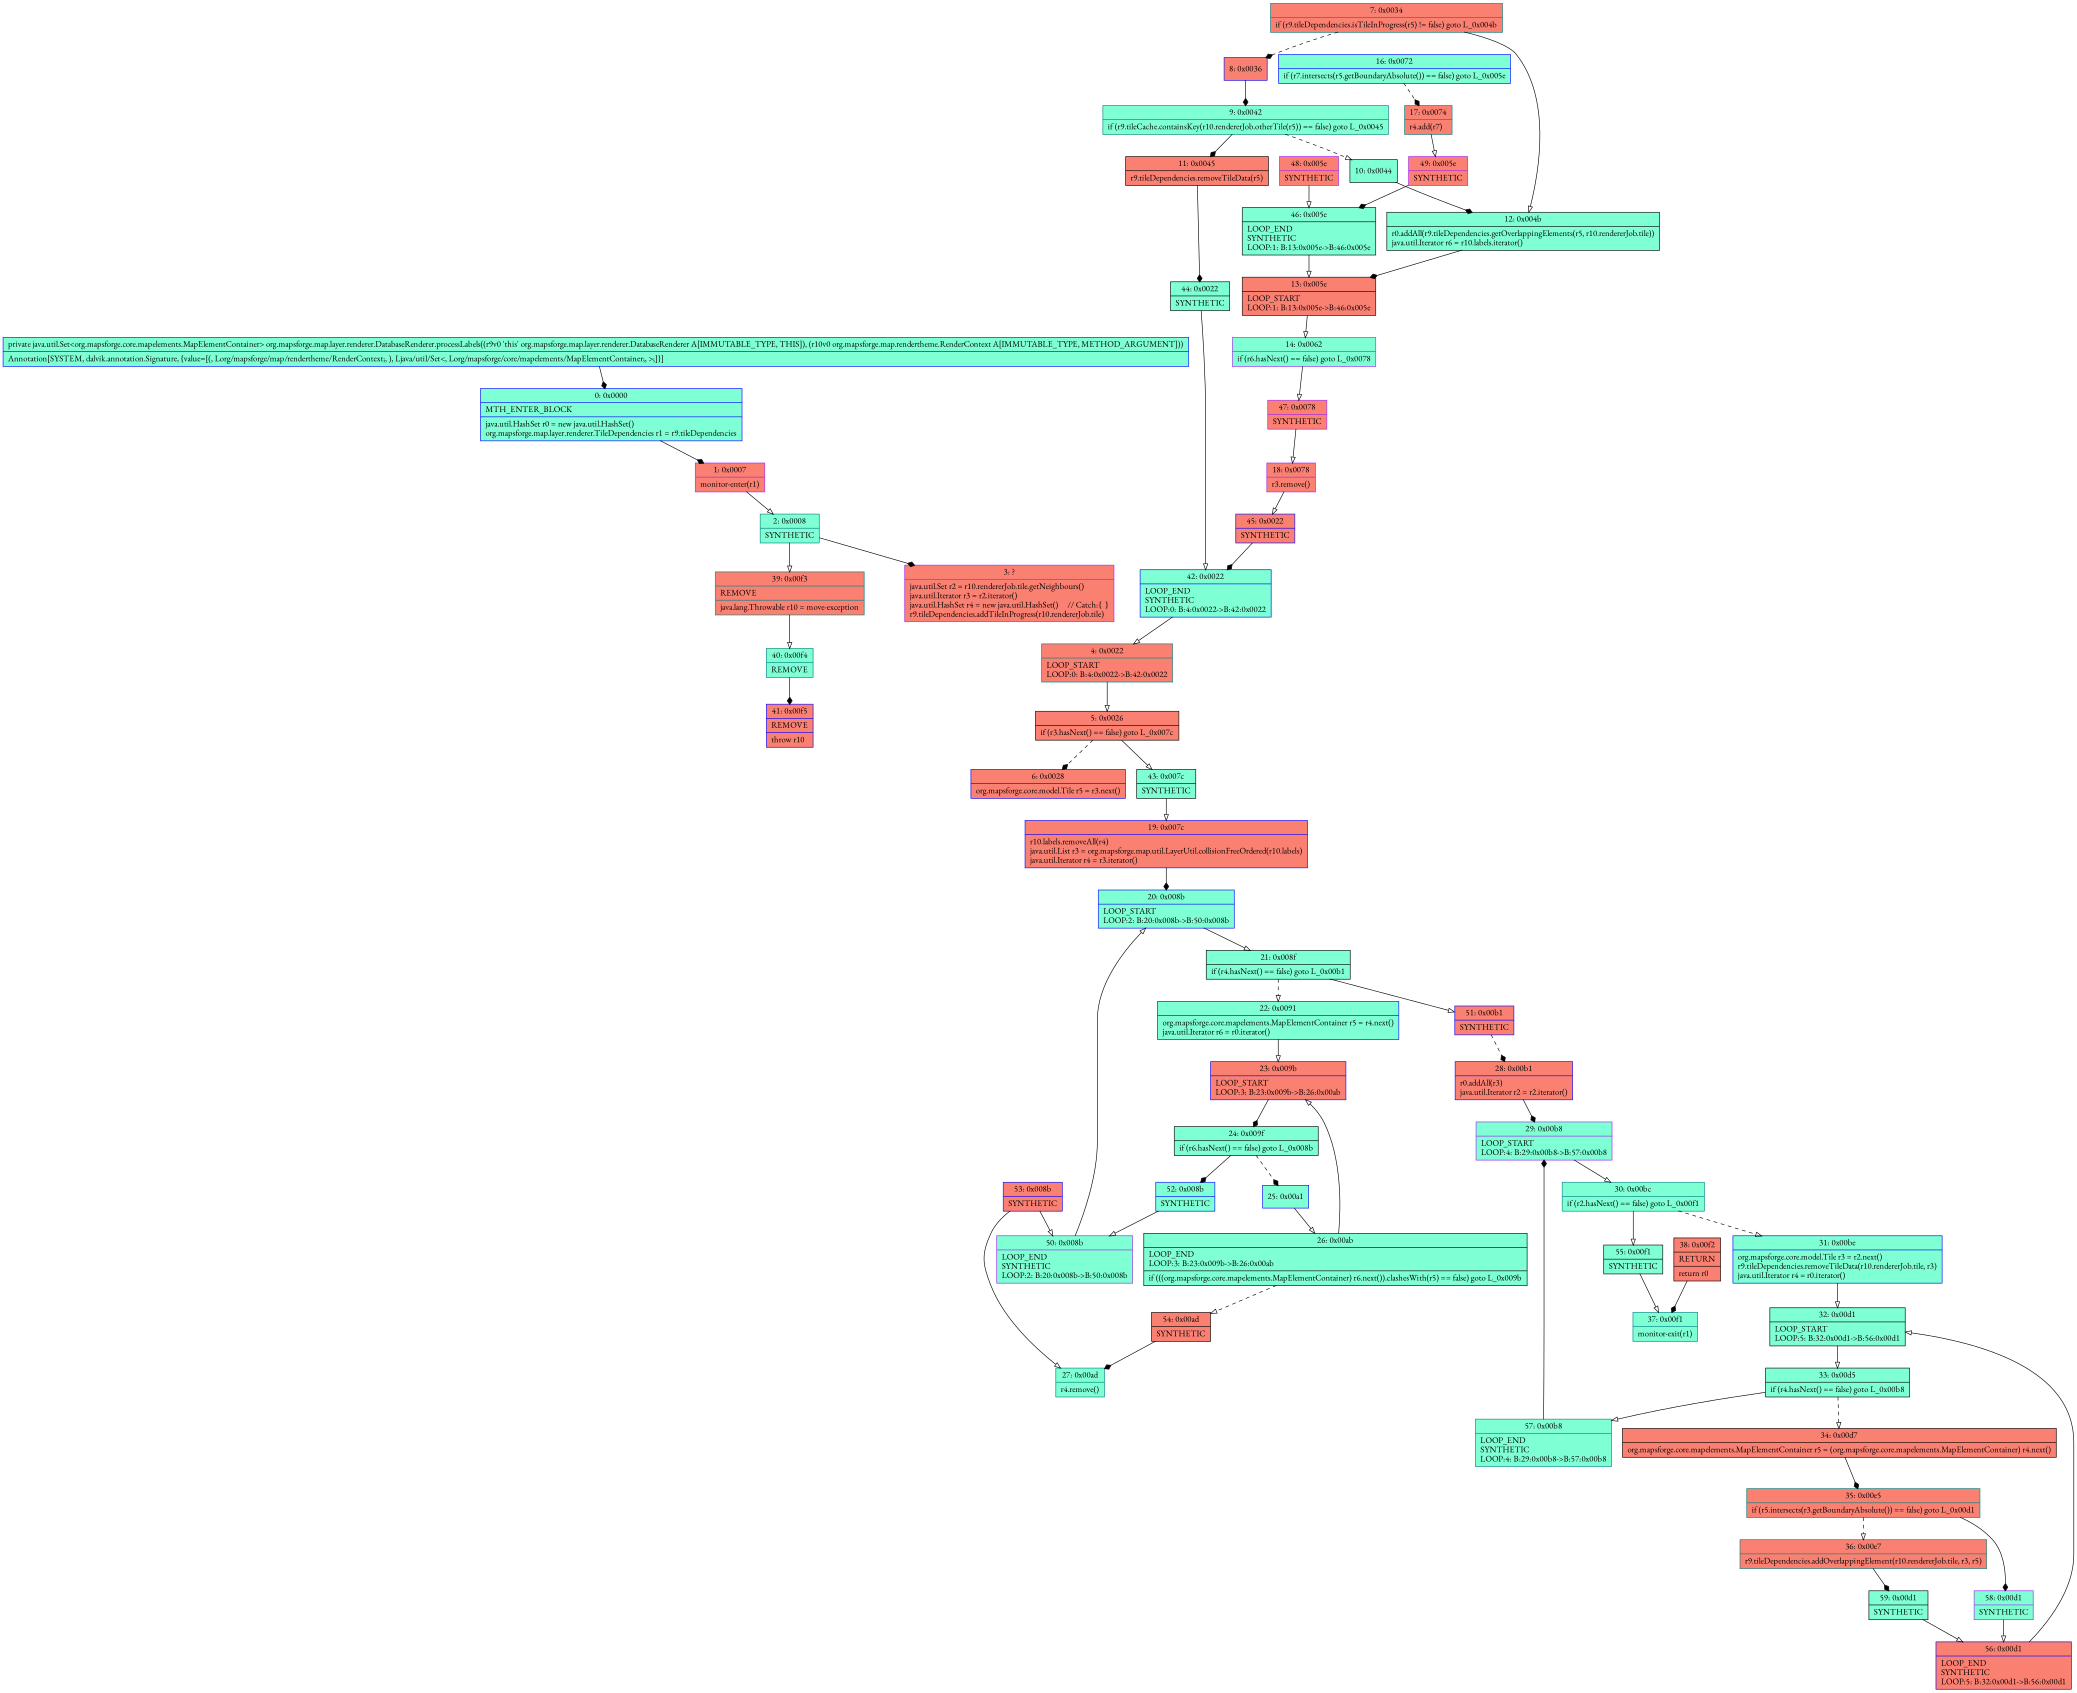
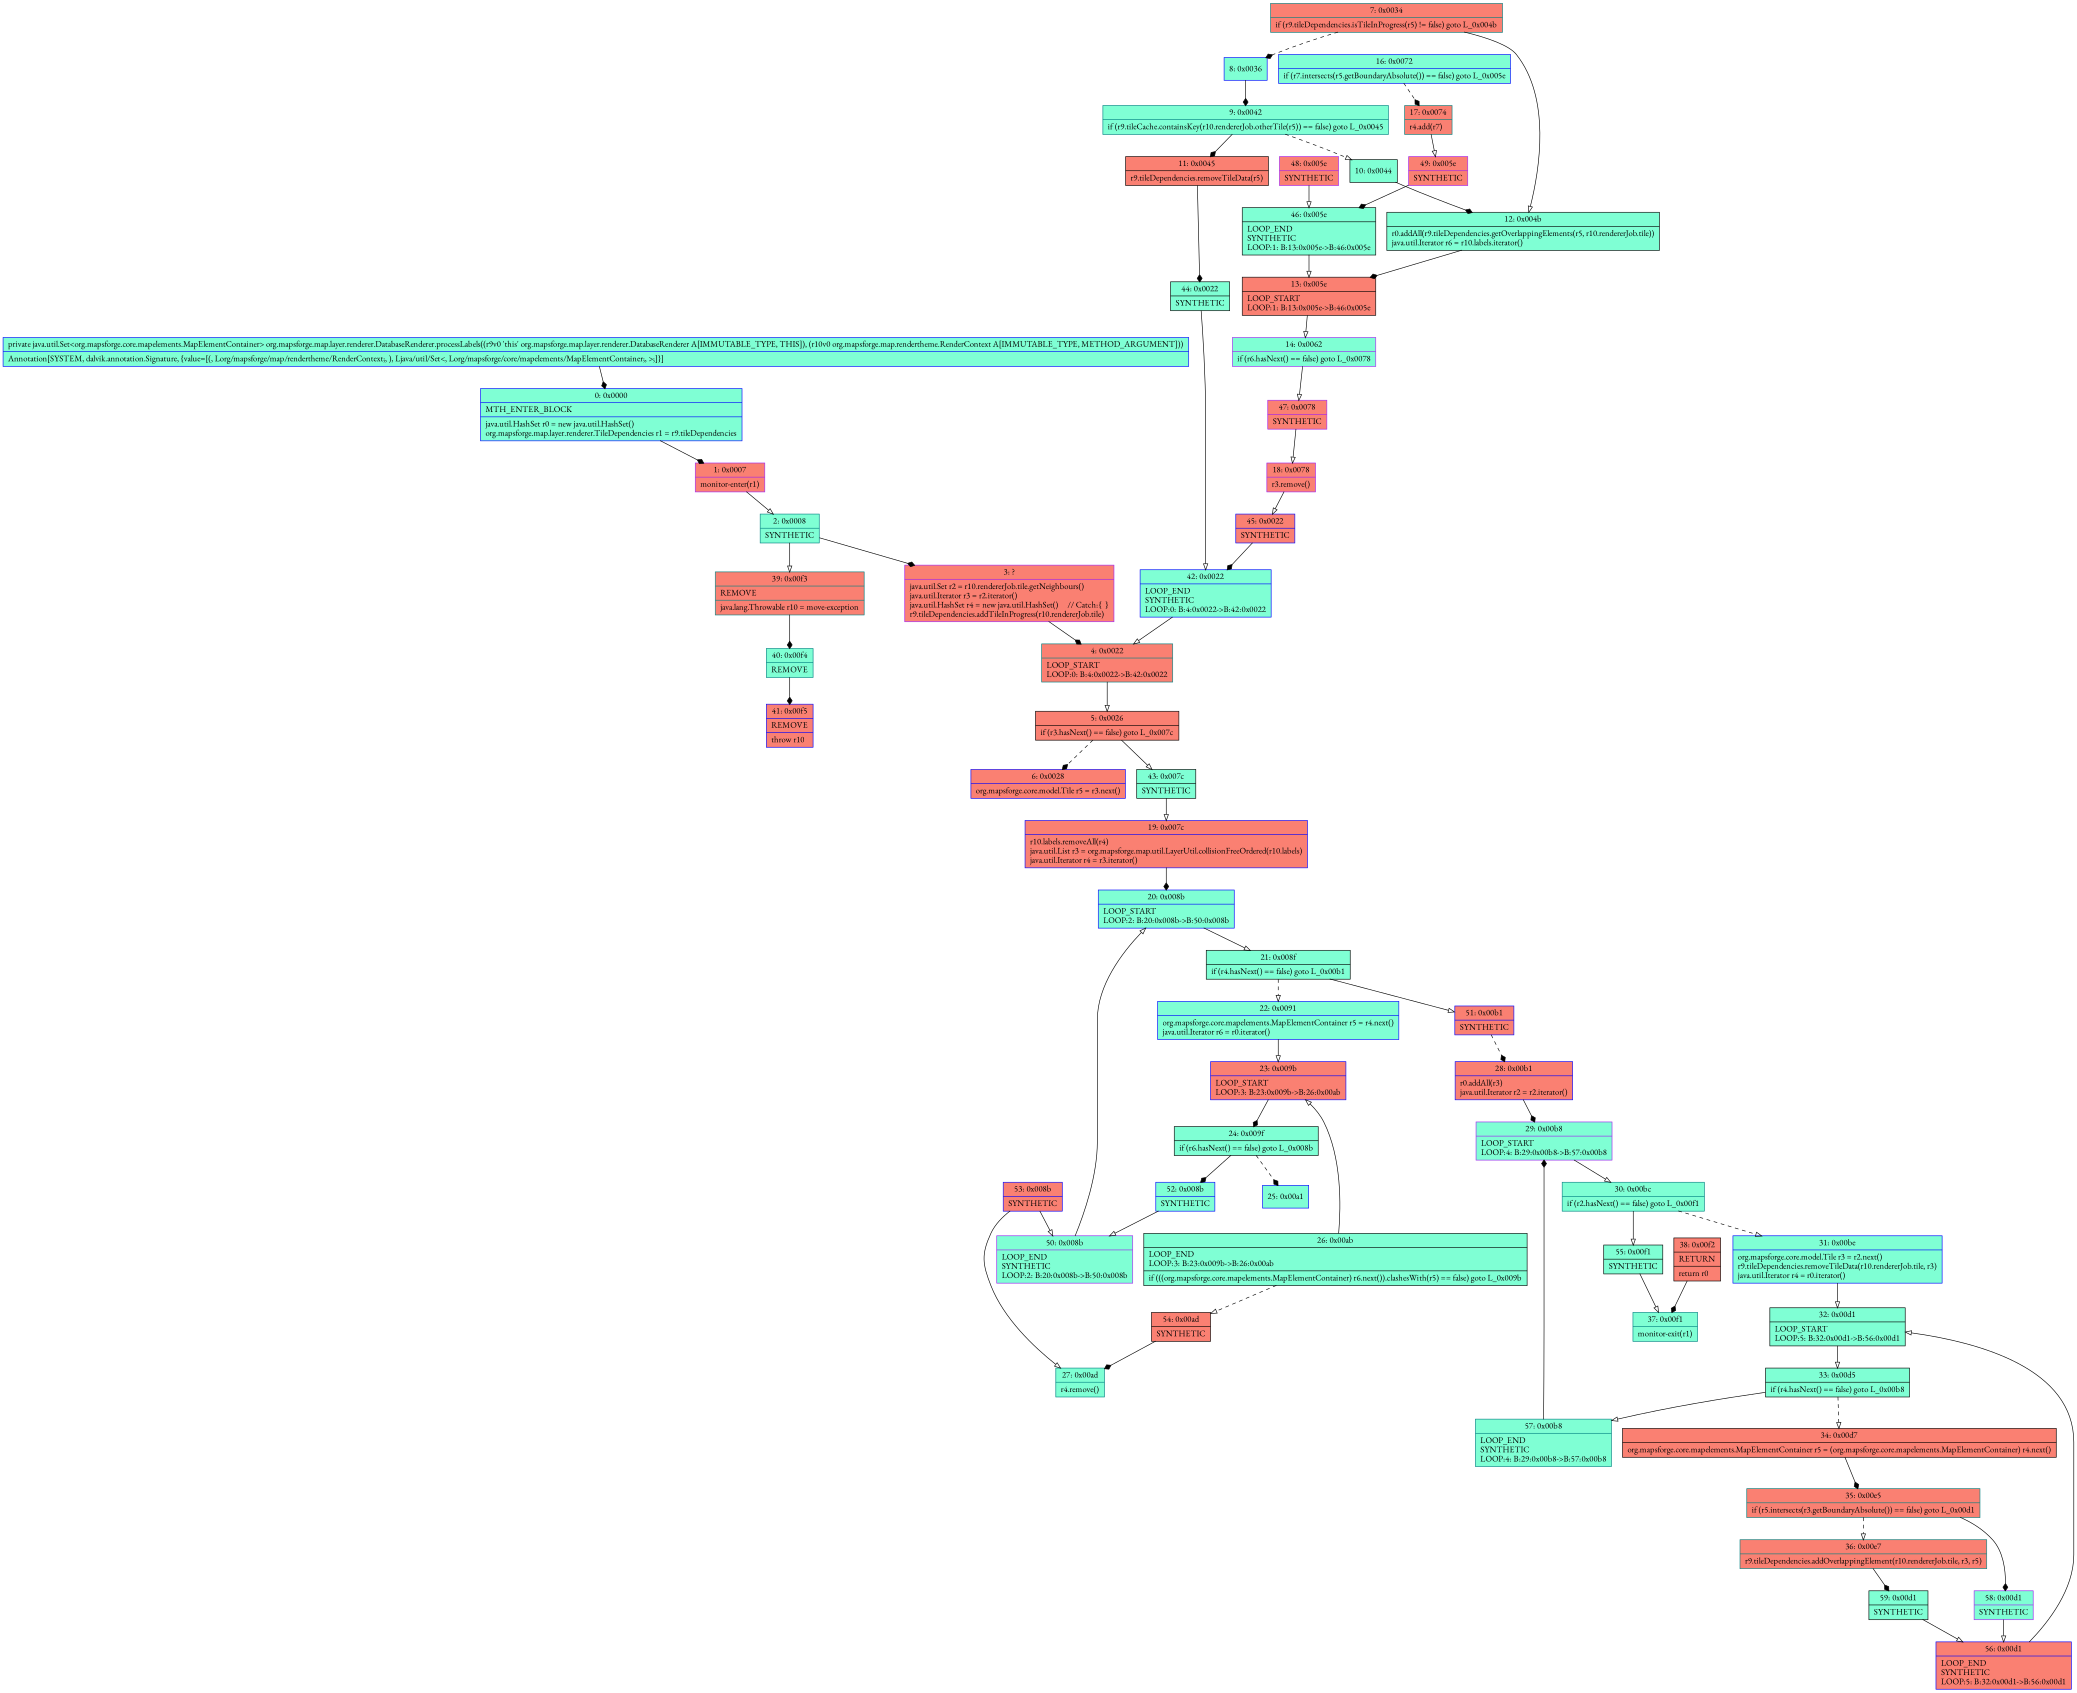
node "8: 0x0036": fillcolor salmon -> aquamarine
edge "39: 0x00f3" -> "40: 0x00f4": arrowhead onormal -> diamond
edge "3: ?" -> "4: 0x0022": added
edge "25: 0x00a1" -> "26: 0x00ab": removed
